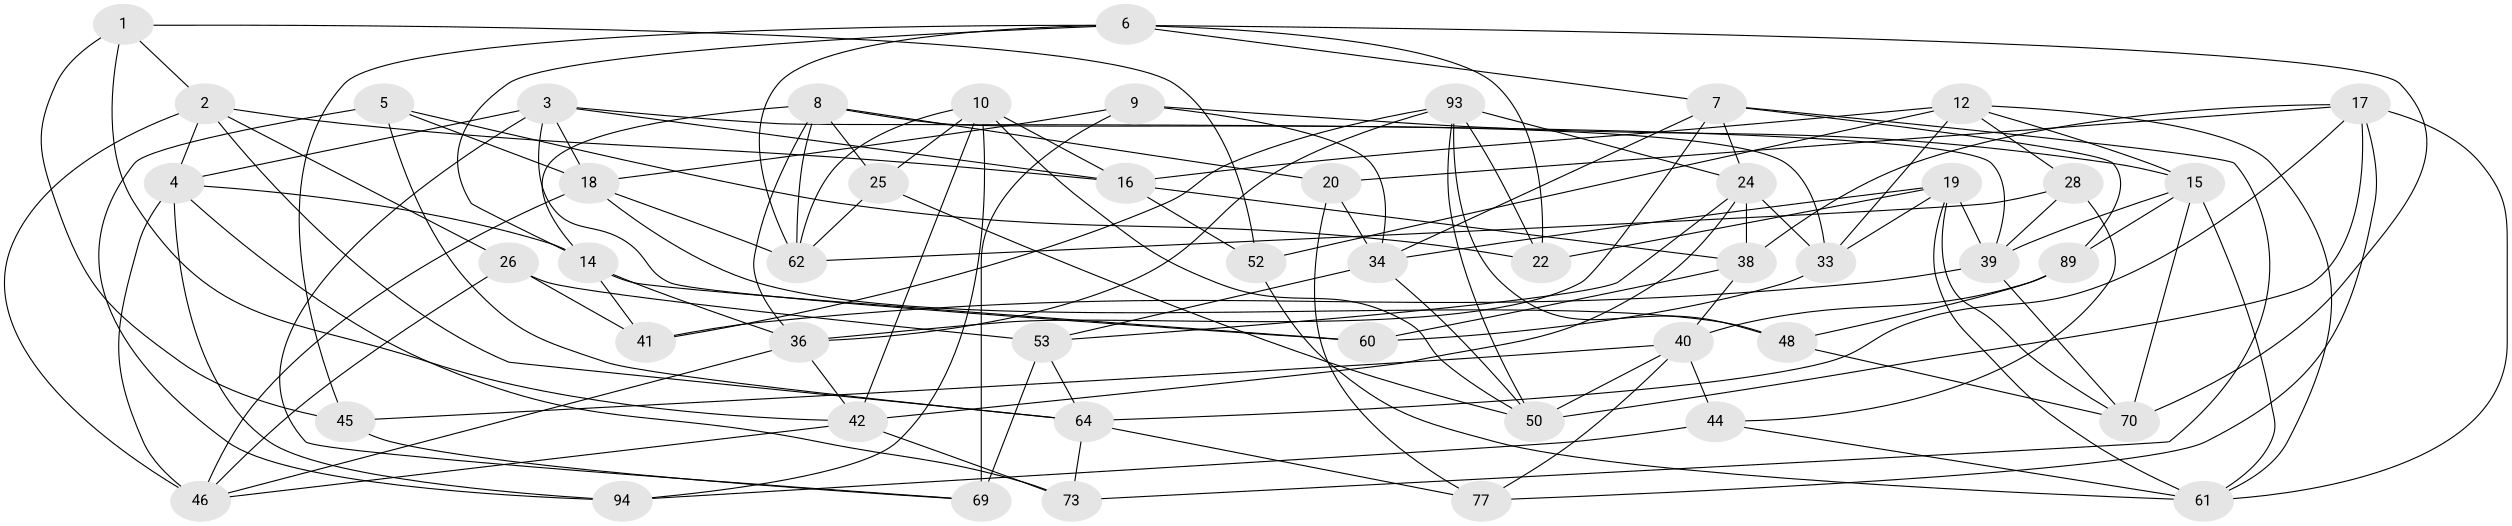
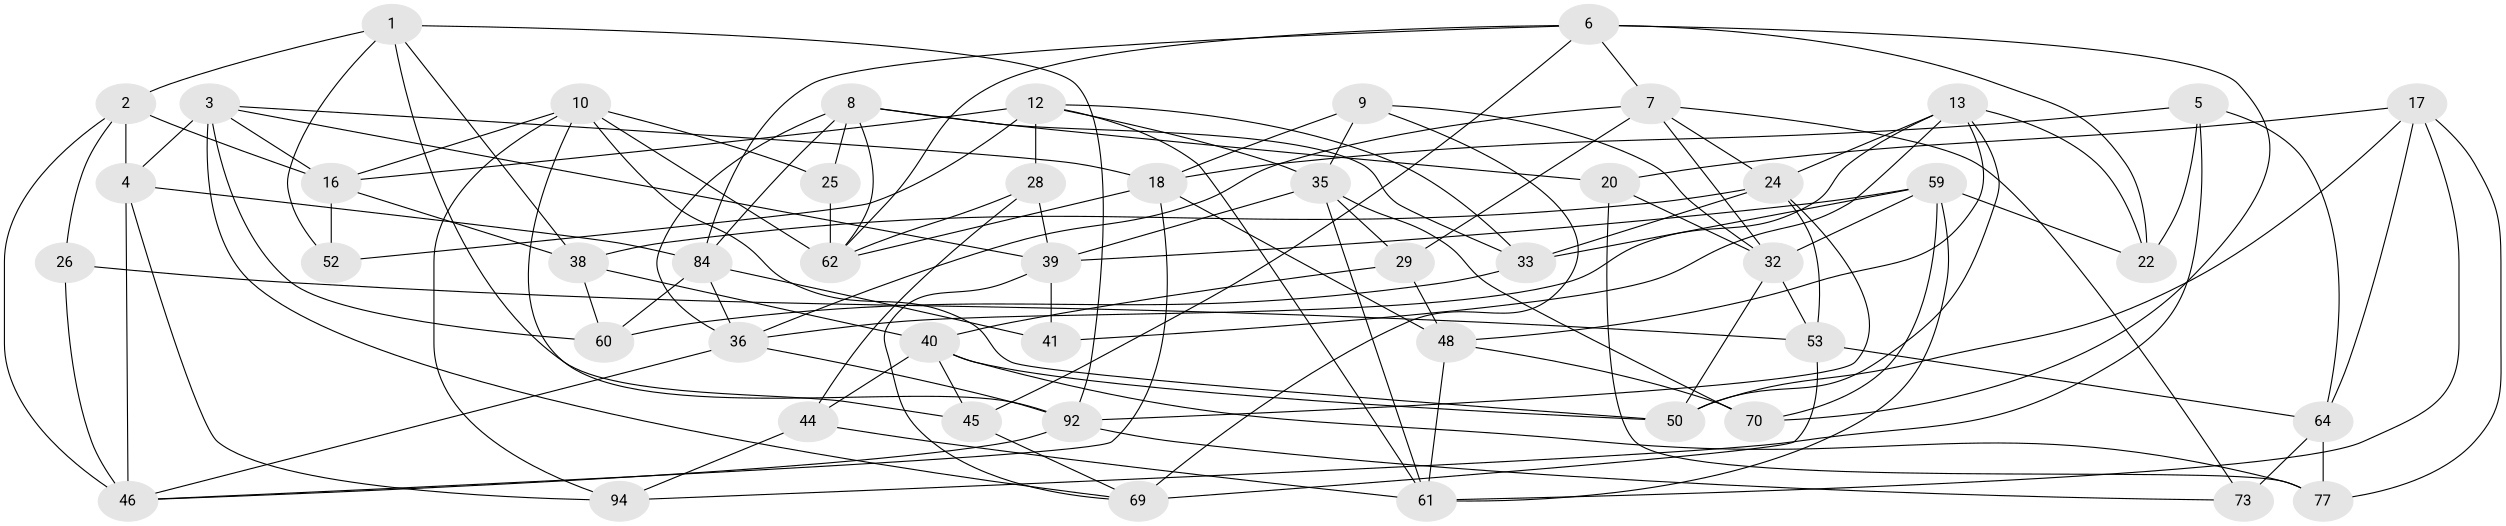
node "93": label "93" -> "13"
edge "17" -- "38": now "1" -- "38"
node "19": label "19" -> "59"
node "15": label "15" -> "35"
node "14": label "14" -> "84"
node "34": label "34" -> "32"
node "89": label "89" -> "29"
edge "25" -- "50": removed
edge "26" -- "41": removed
edge "39" -- "70": now "39" -- "69"
edge "2" -- "64": removed
edge "4" -- "73": removed
node "42": label "42" -> "92"
edge "52" -- "61": now "48" -- "61"
